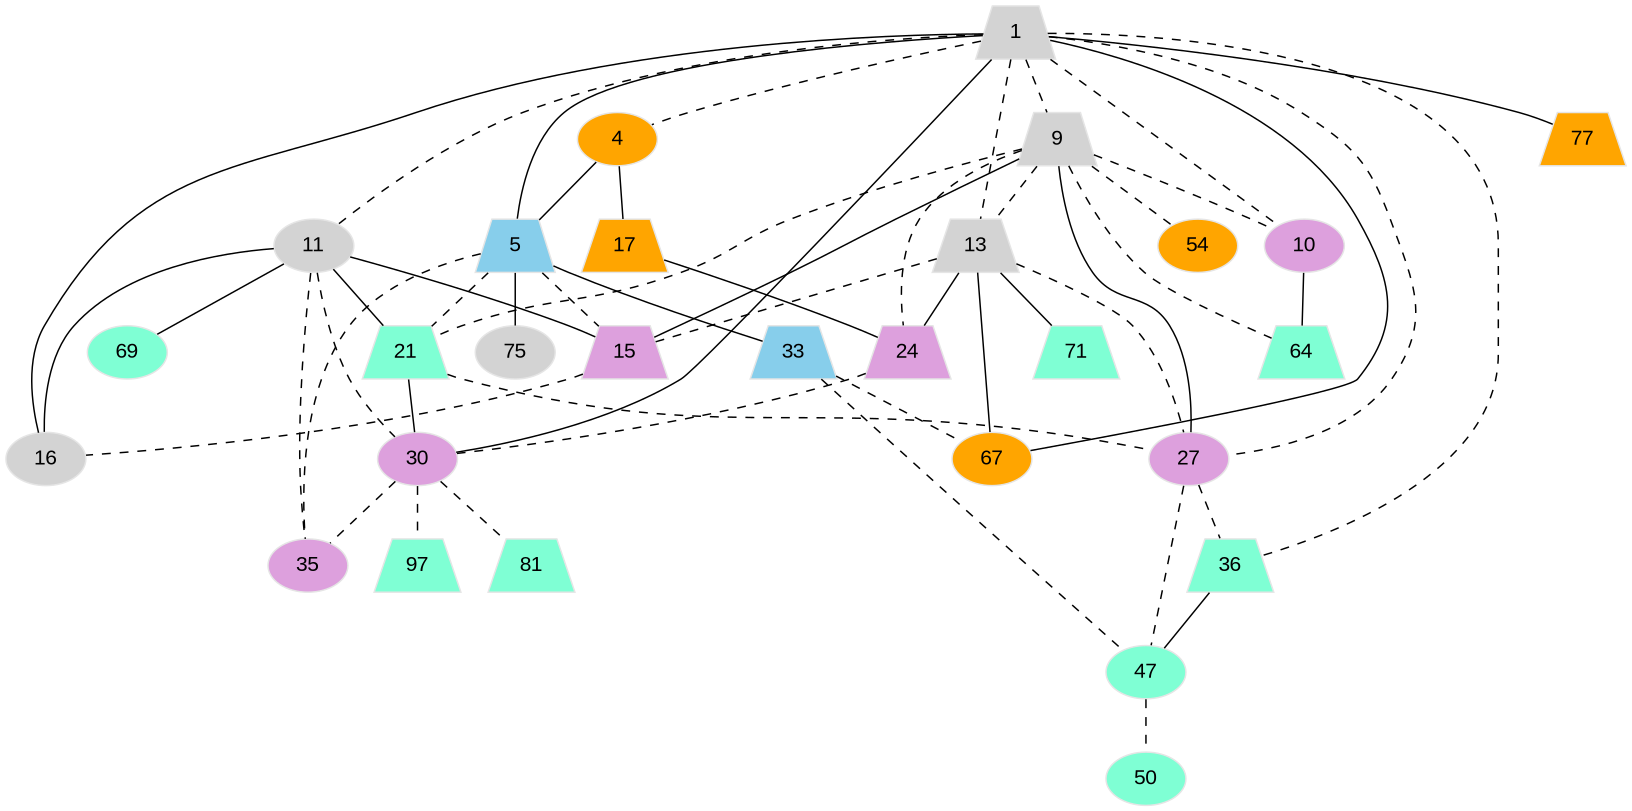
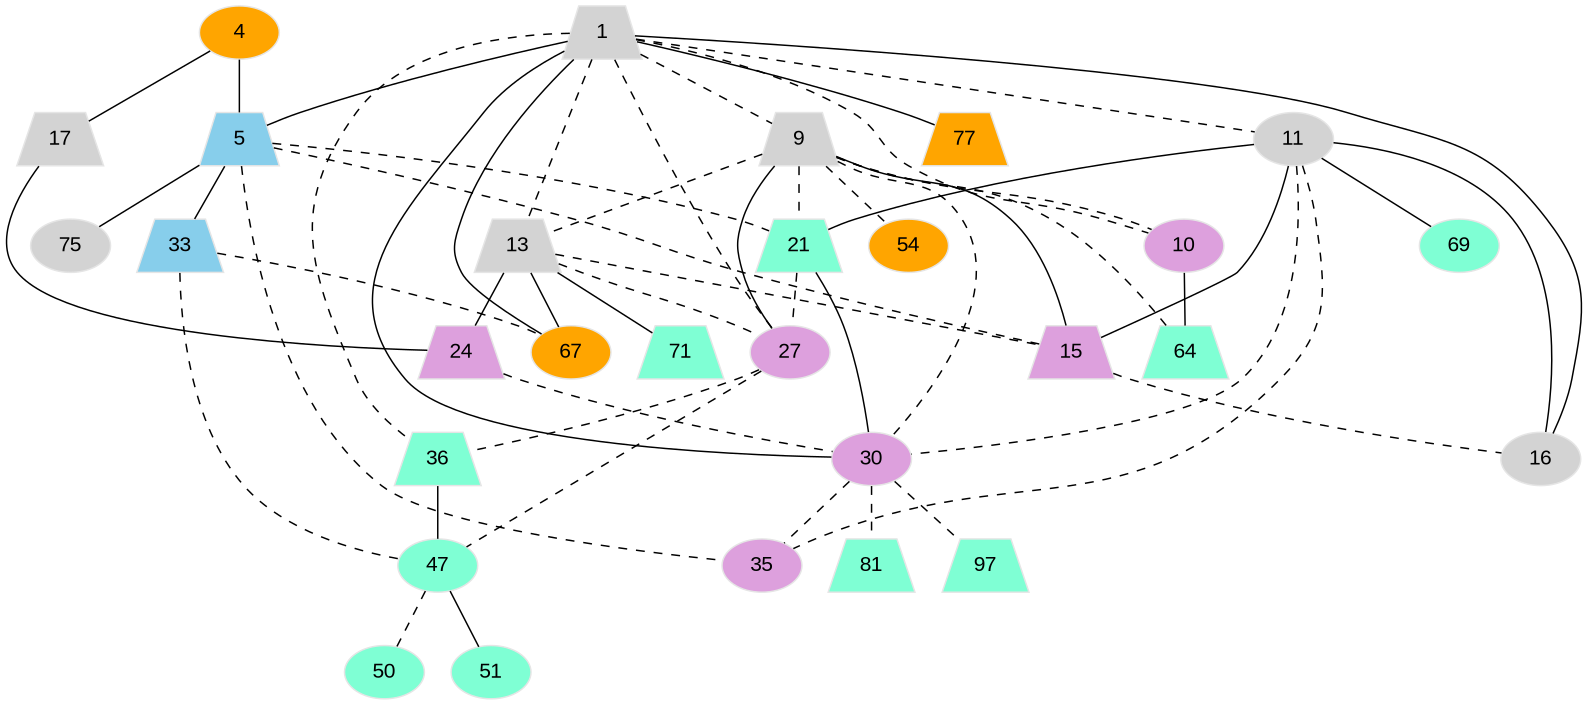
edge "1" -- "4": removed
edge "9" -- "24": now "9" -- "30"
node "17": fillcolor orange -> lightgrey
node "51": added
